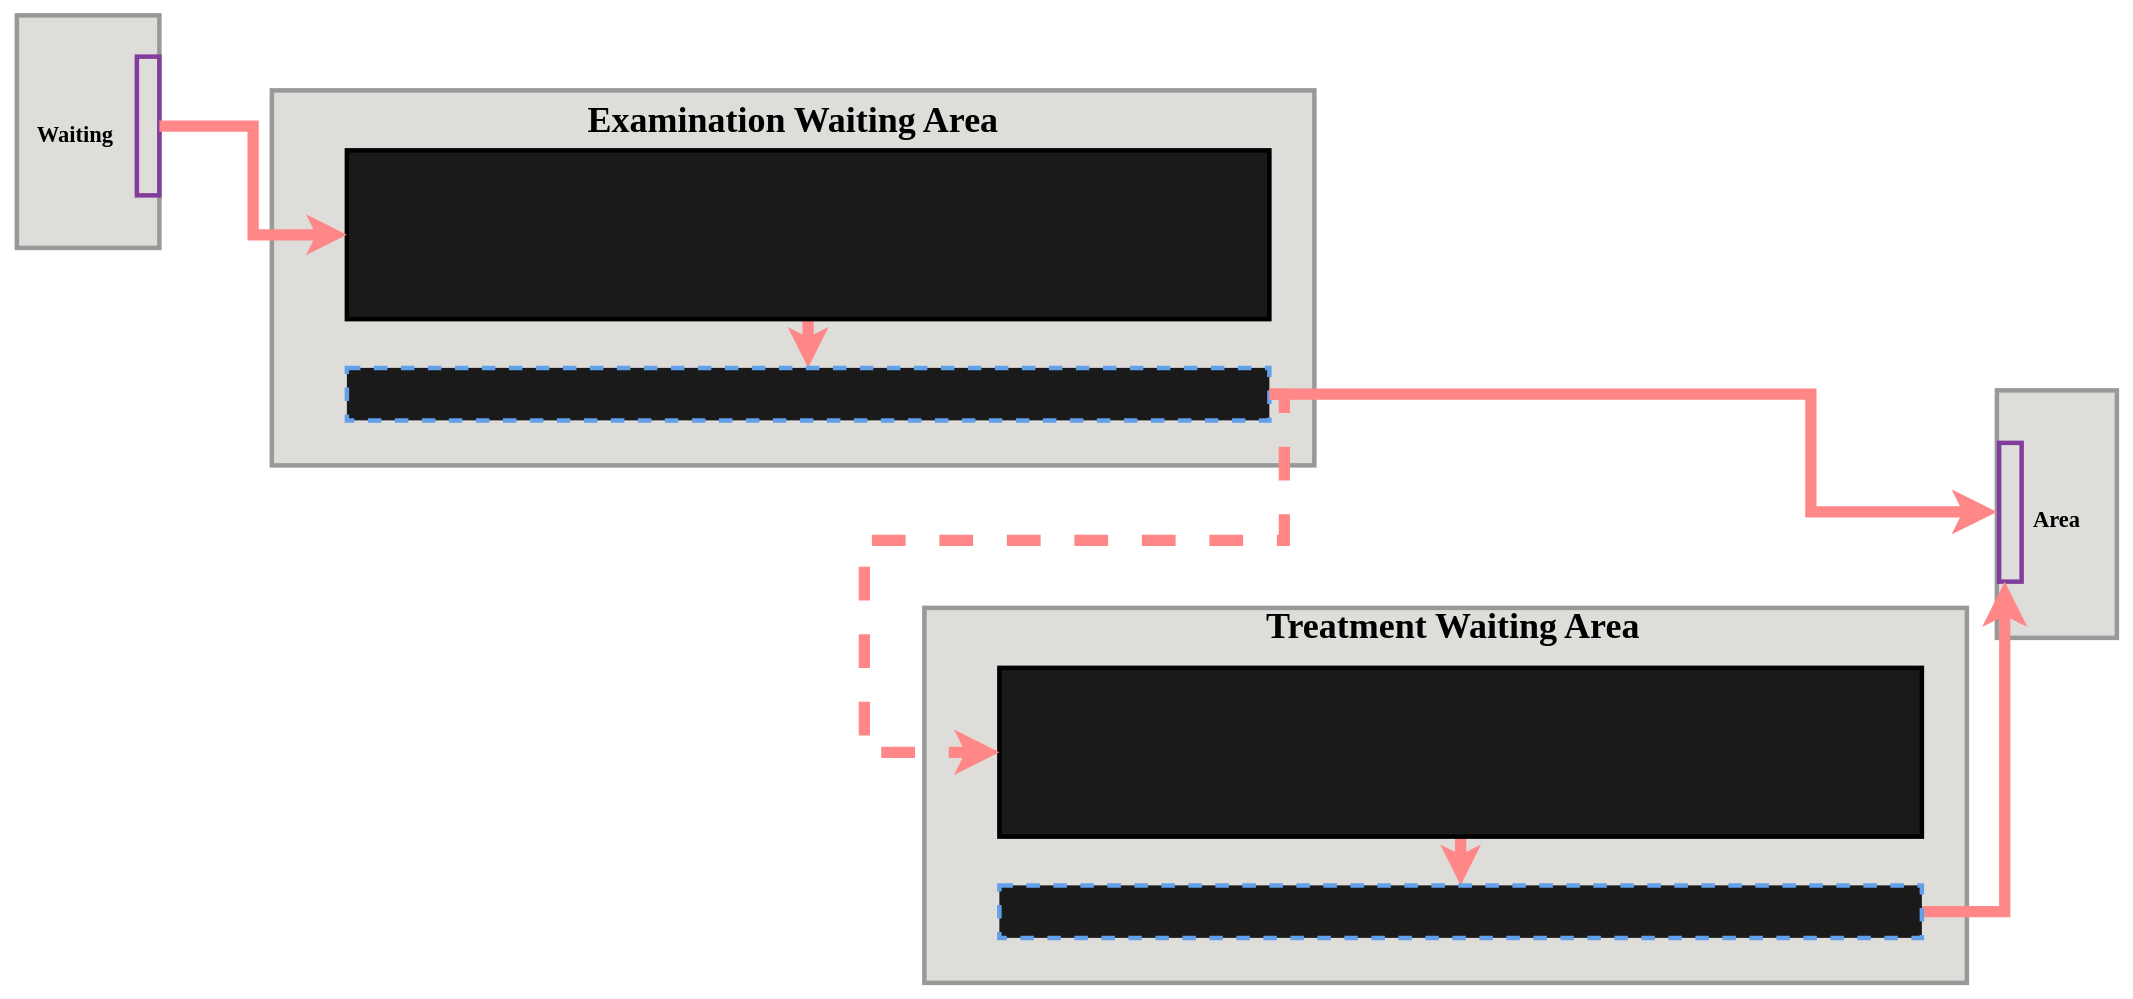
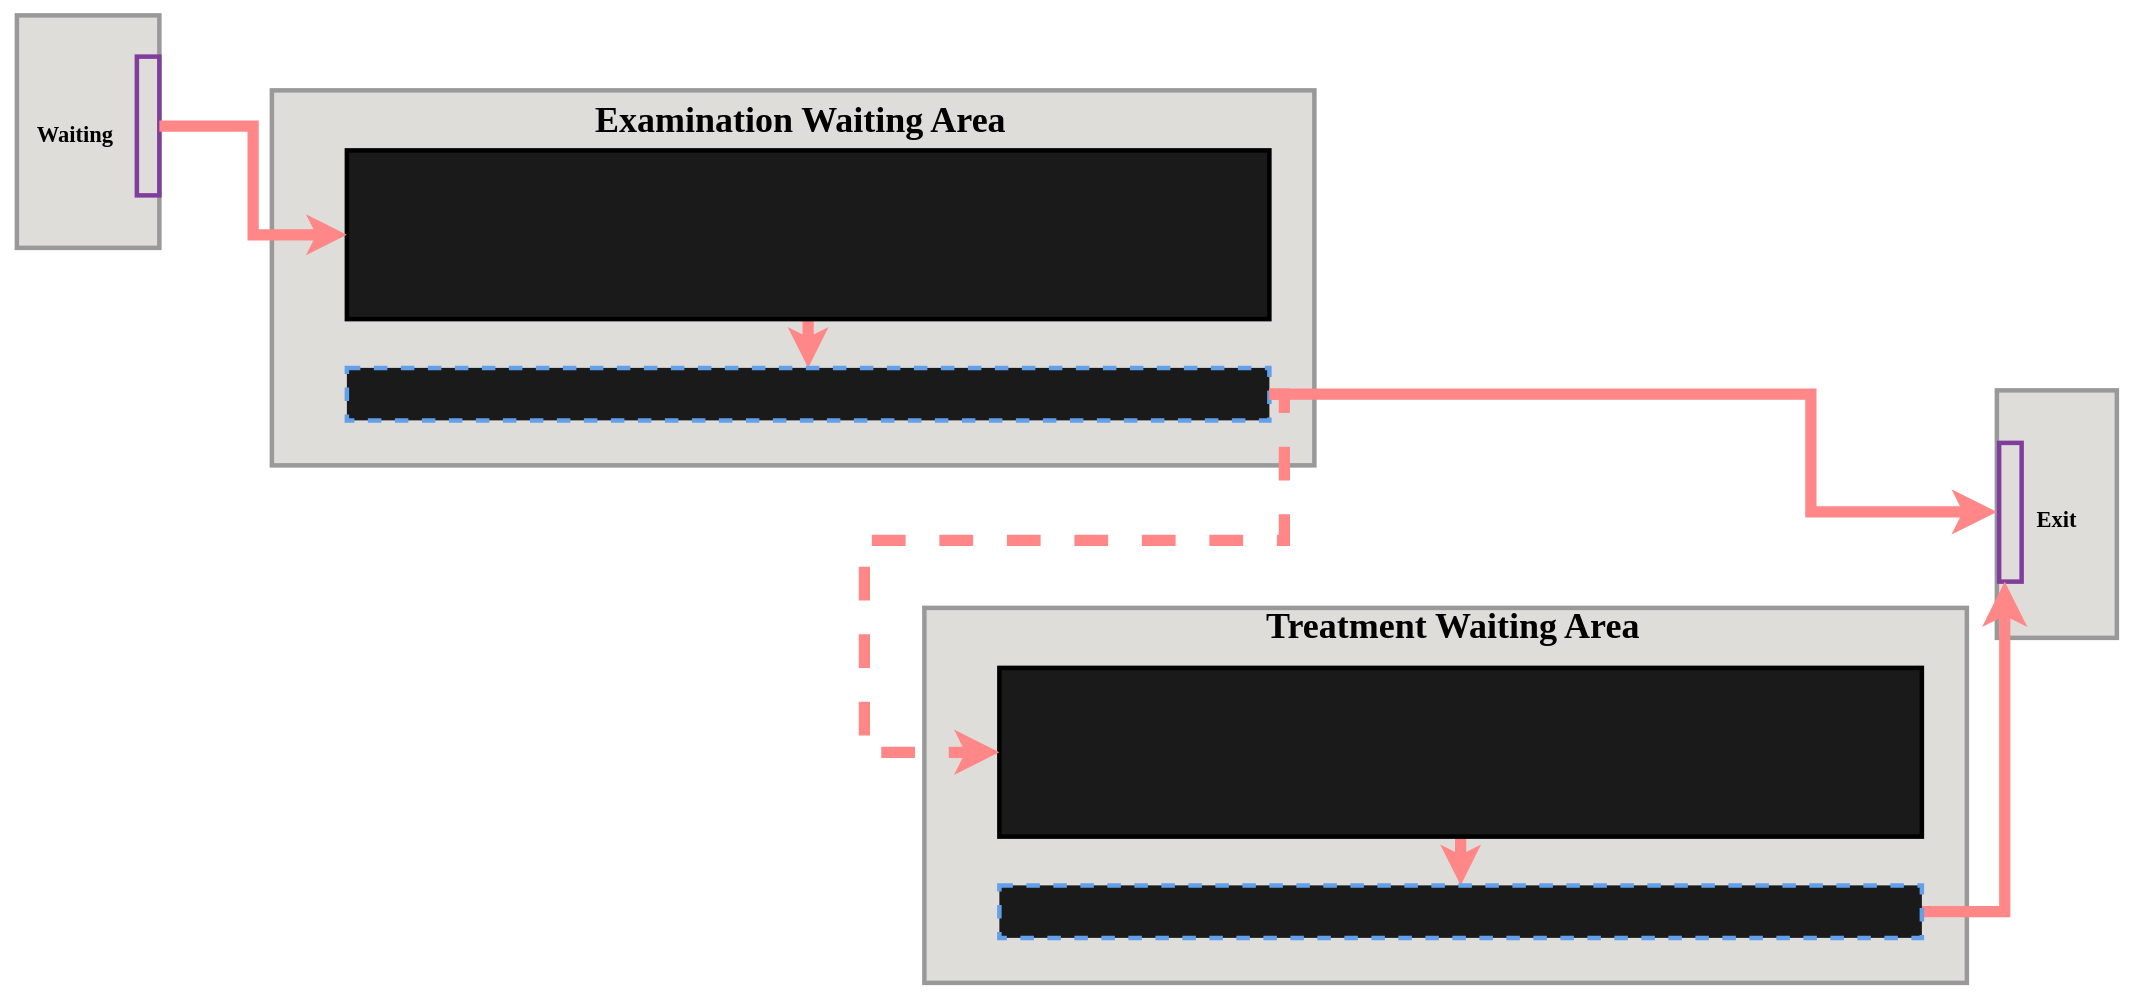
node "Examination Waiting Area": moved (793, 117) -> (801, 117)
node "Area": label "Area" -> "Exit"
